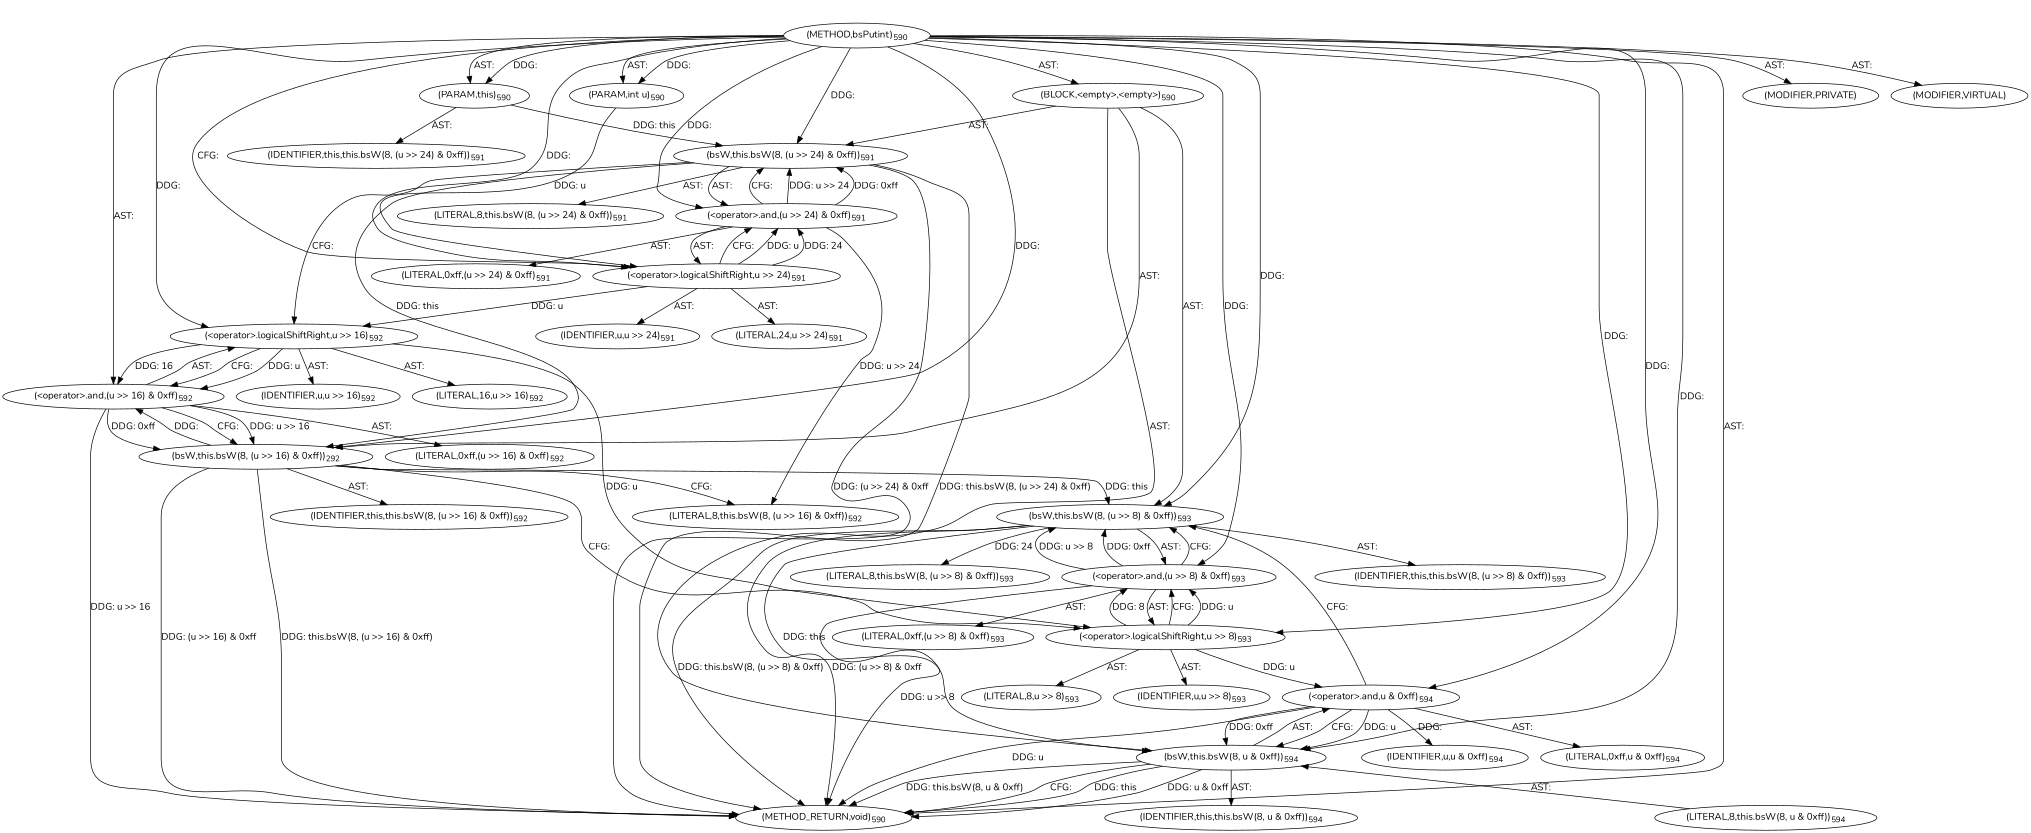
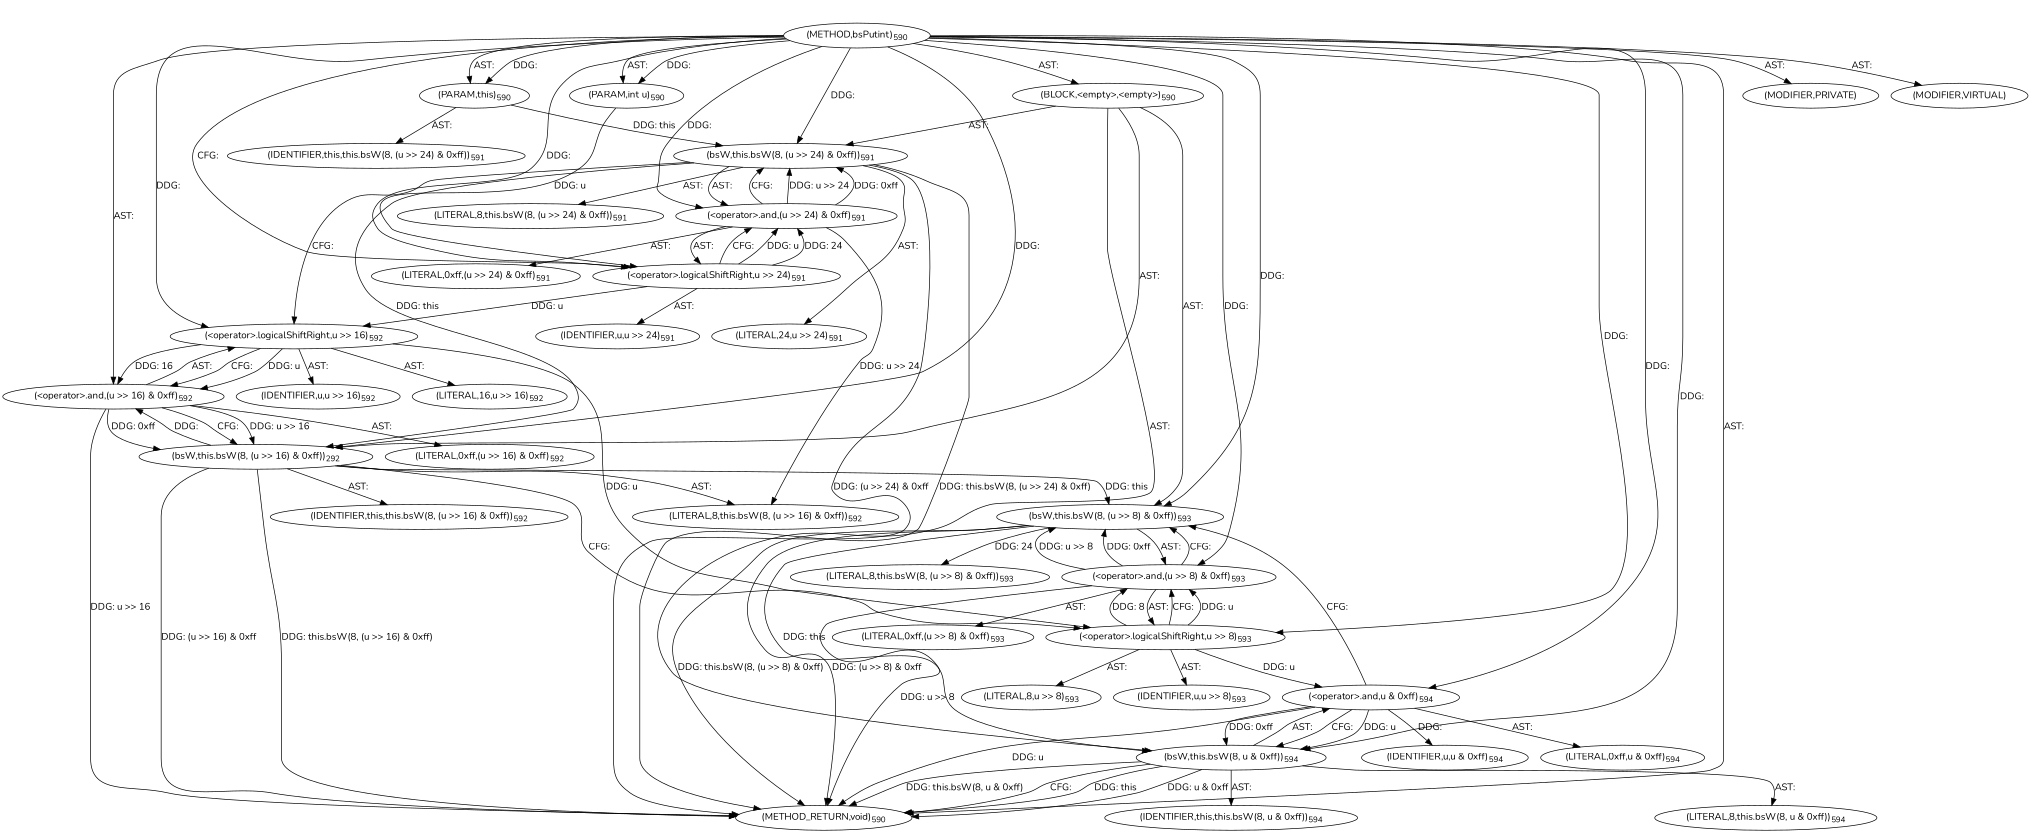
edge "(<operator>.logicalShiftRight,u >> 24)" -> "(LITERAL,24,u >> 24)": now "(bsW,this.bsW(8, (u >> 24) & 0xff))" -> "(LITERAL,24,u >> 24)"
edge "(bsW,this.bsW(8, (u >> 16) & 0xff))" -> "(LITERAL,8,this.bsW(8, (u >> 16) & 0xff))": label "CFG: " -> "AST: "
node "(IDENTIFIER,this,this.bsW(8, (u >> 8) & 0xff))": removed
edge "(LITERAL,8,this.bsW(8, u & 0xff))" -> "(bsW,this.bsW(8, u & 0xff))": reversed
